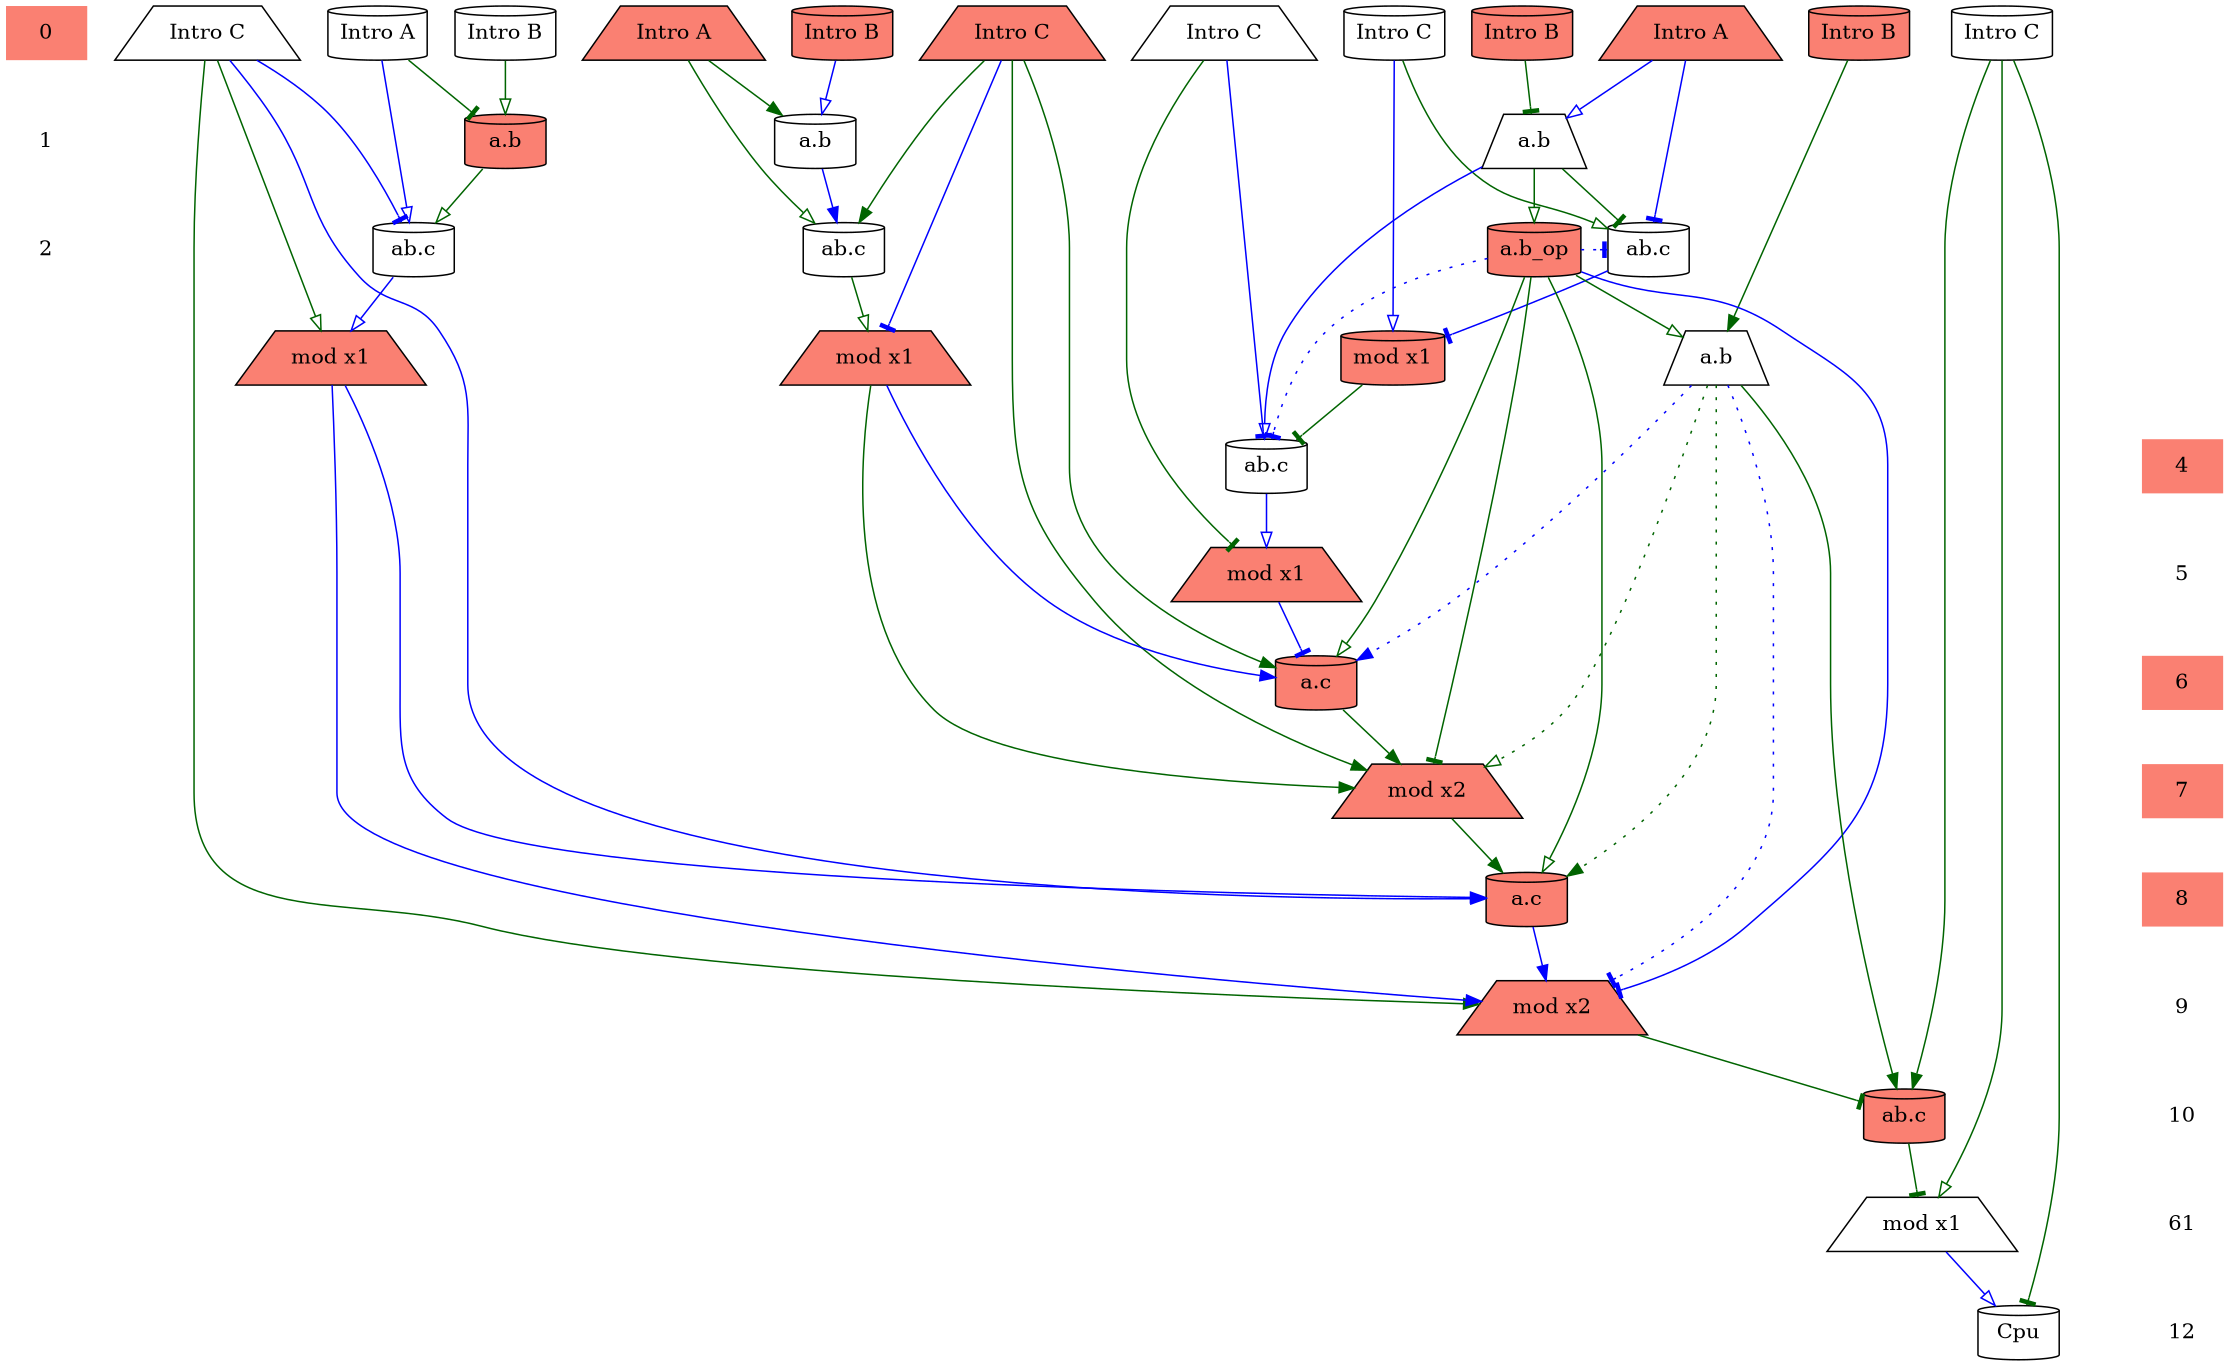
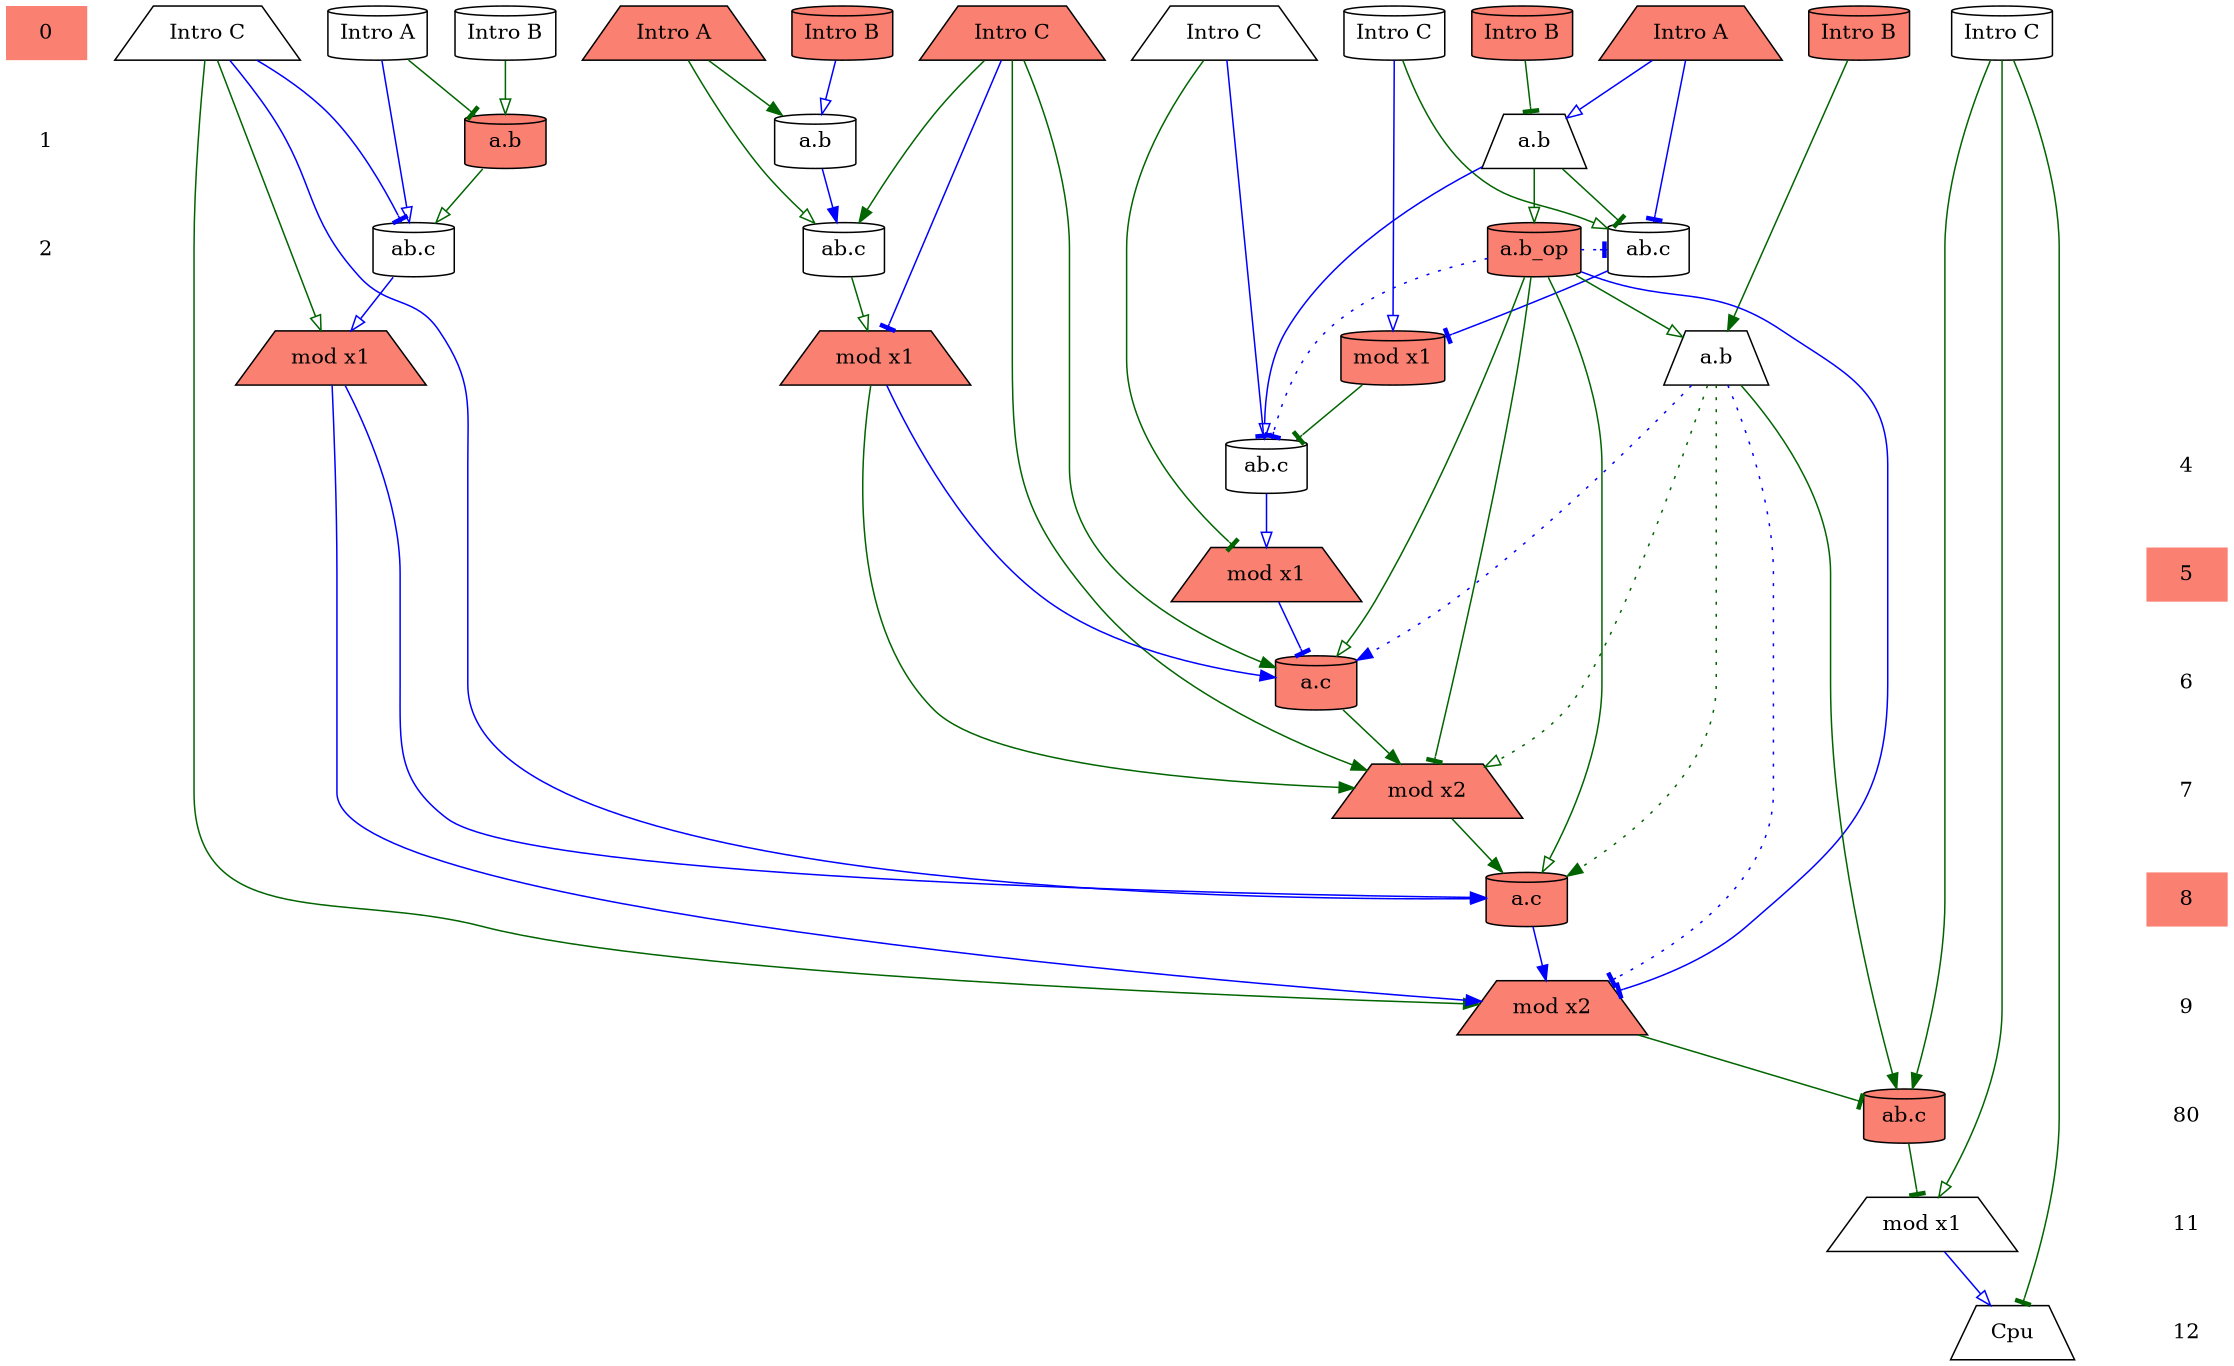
node "4": fillcolor salmon -> white
node "5": fillcolor white -> salmon
node "6": fillcolor salmon -> white
node "7": fillcolor salmon -> white
node "10": label "10" -> "80"
node "61": label "61" -> "11"
node "Cpu": shape cylinder -> trapezium
